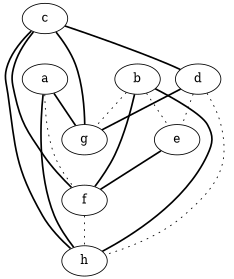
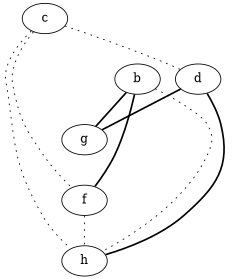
edge "c" -- "d": style bold -> dotted
edge "c" -- "g": removed
node "a": removed
edge "b" -- "g": style dotted -> bold
edge "c" -- "f": style bold -> dotted
node "e": removed
edge "c" -- "h": style bold -> dotted
edge "b" -- "h": style bold -> dotted
edge "d" -- "h": style dotted -> bold
